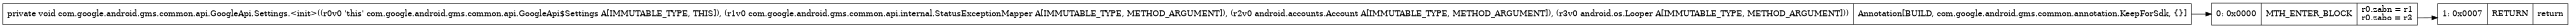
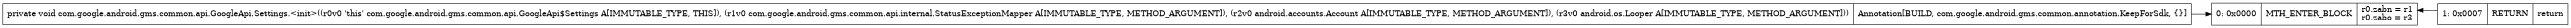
edge "0: 0x0000" -> "1: 0x0007": reversed
